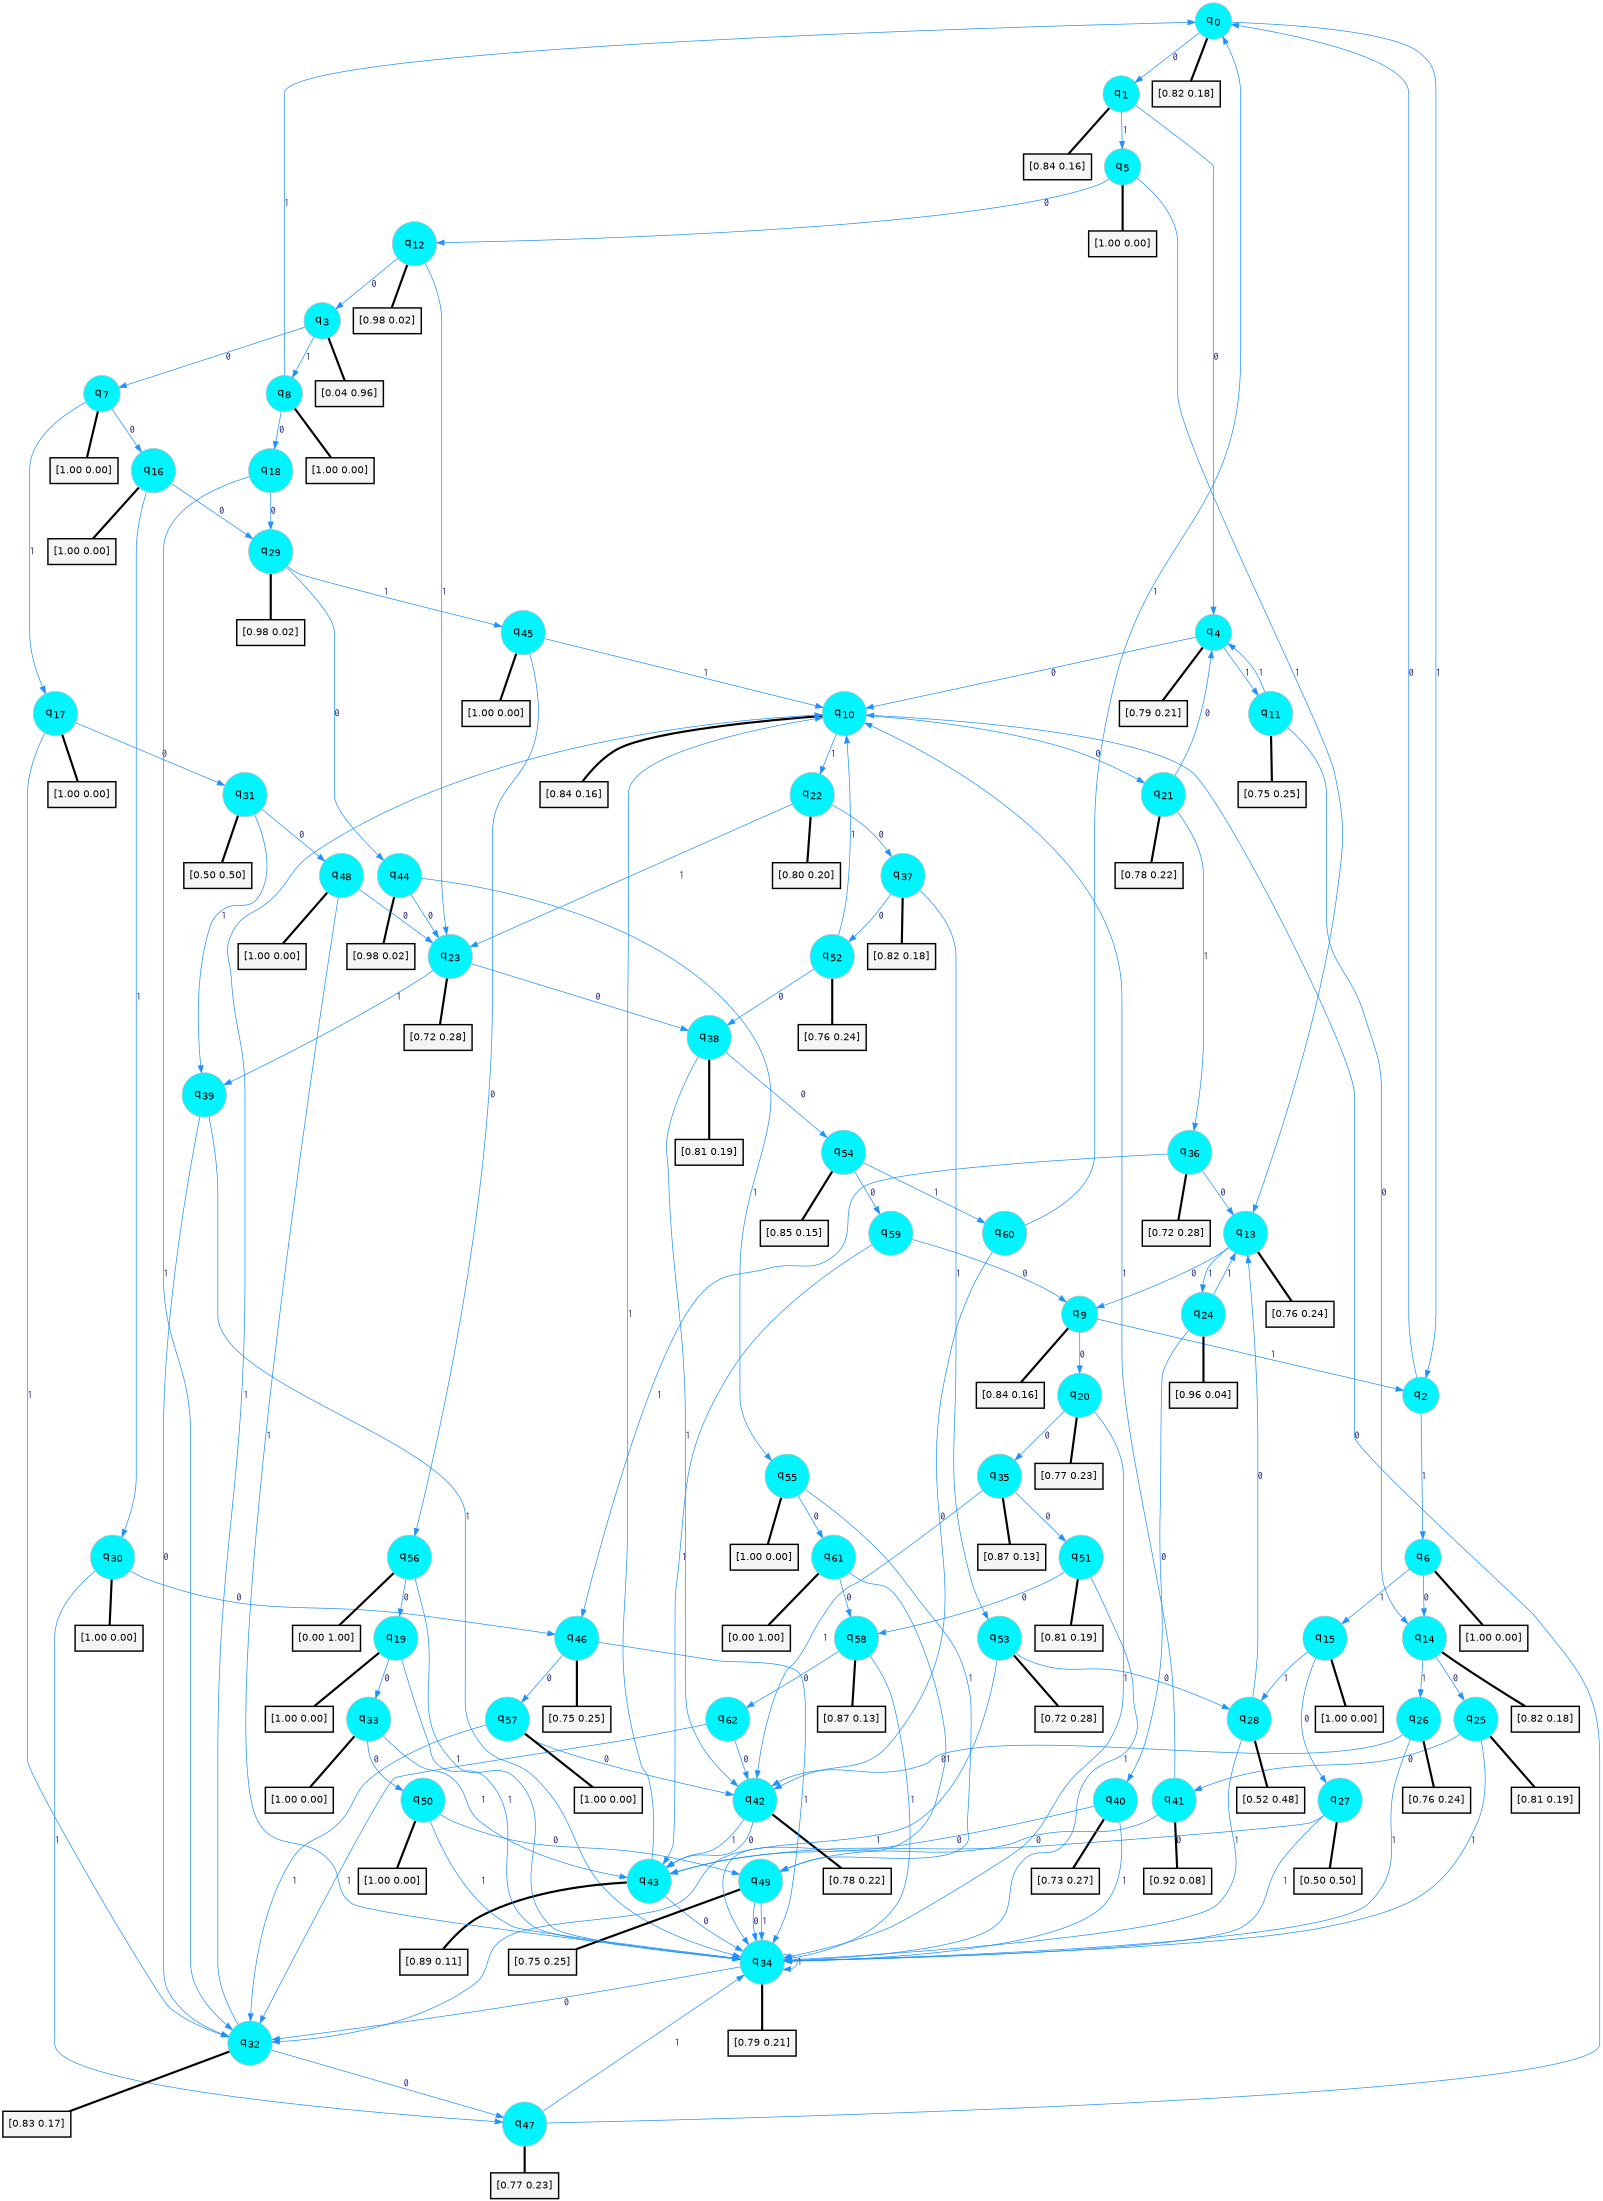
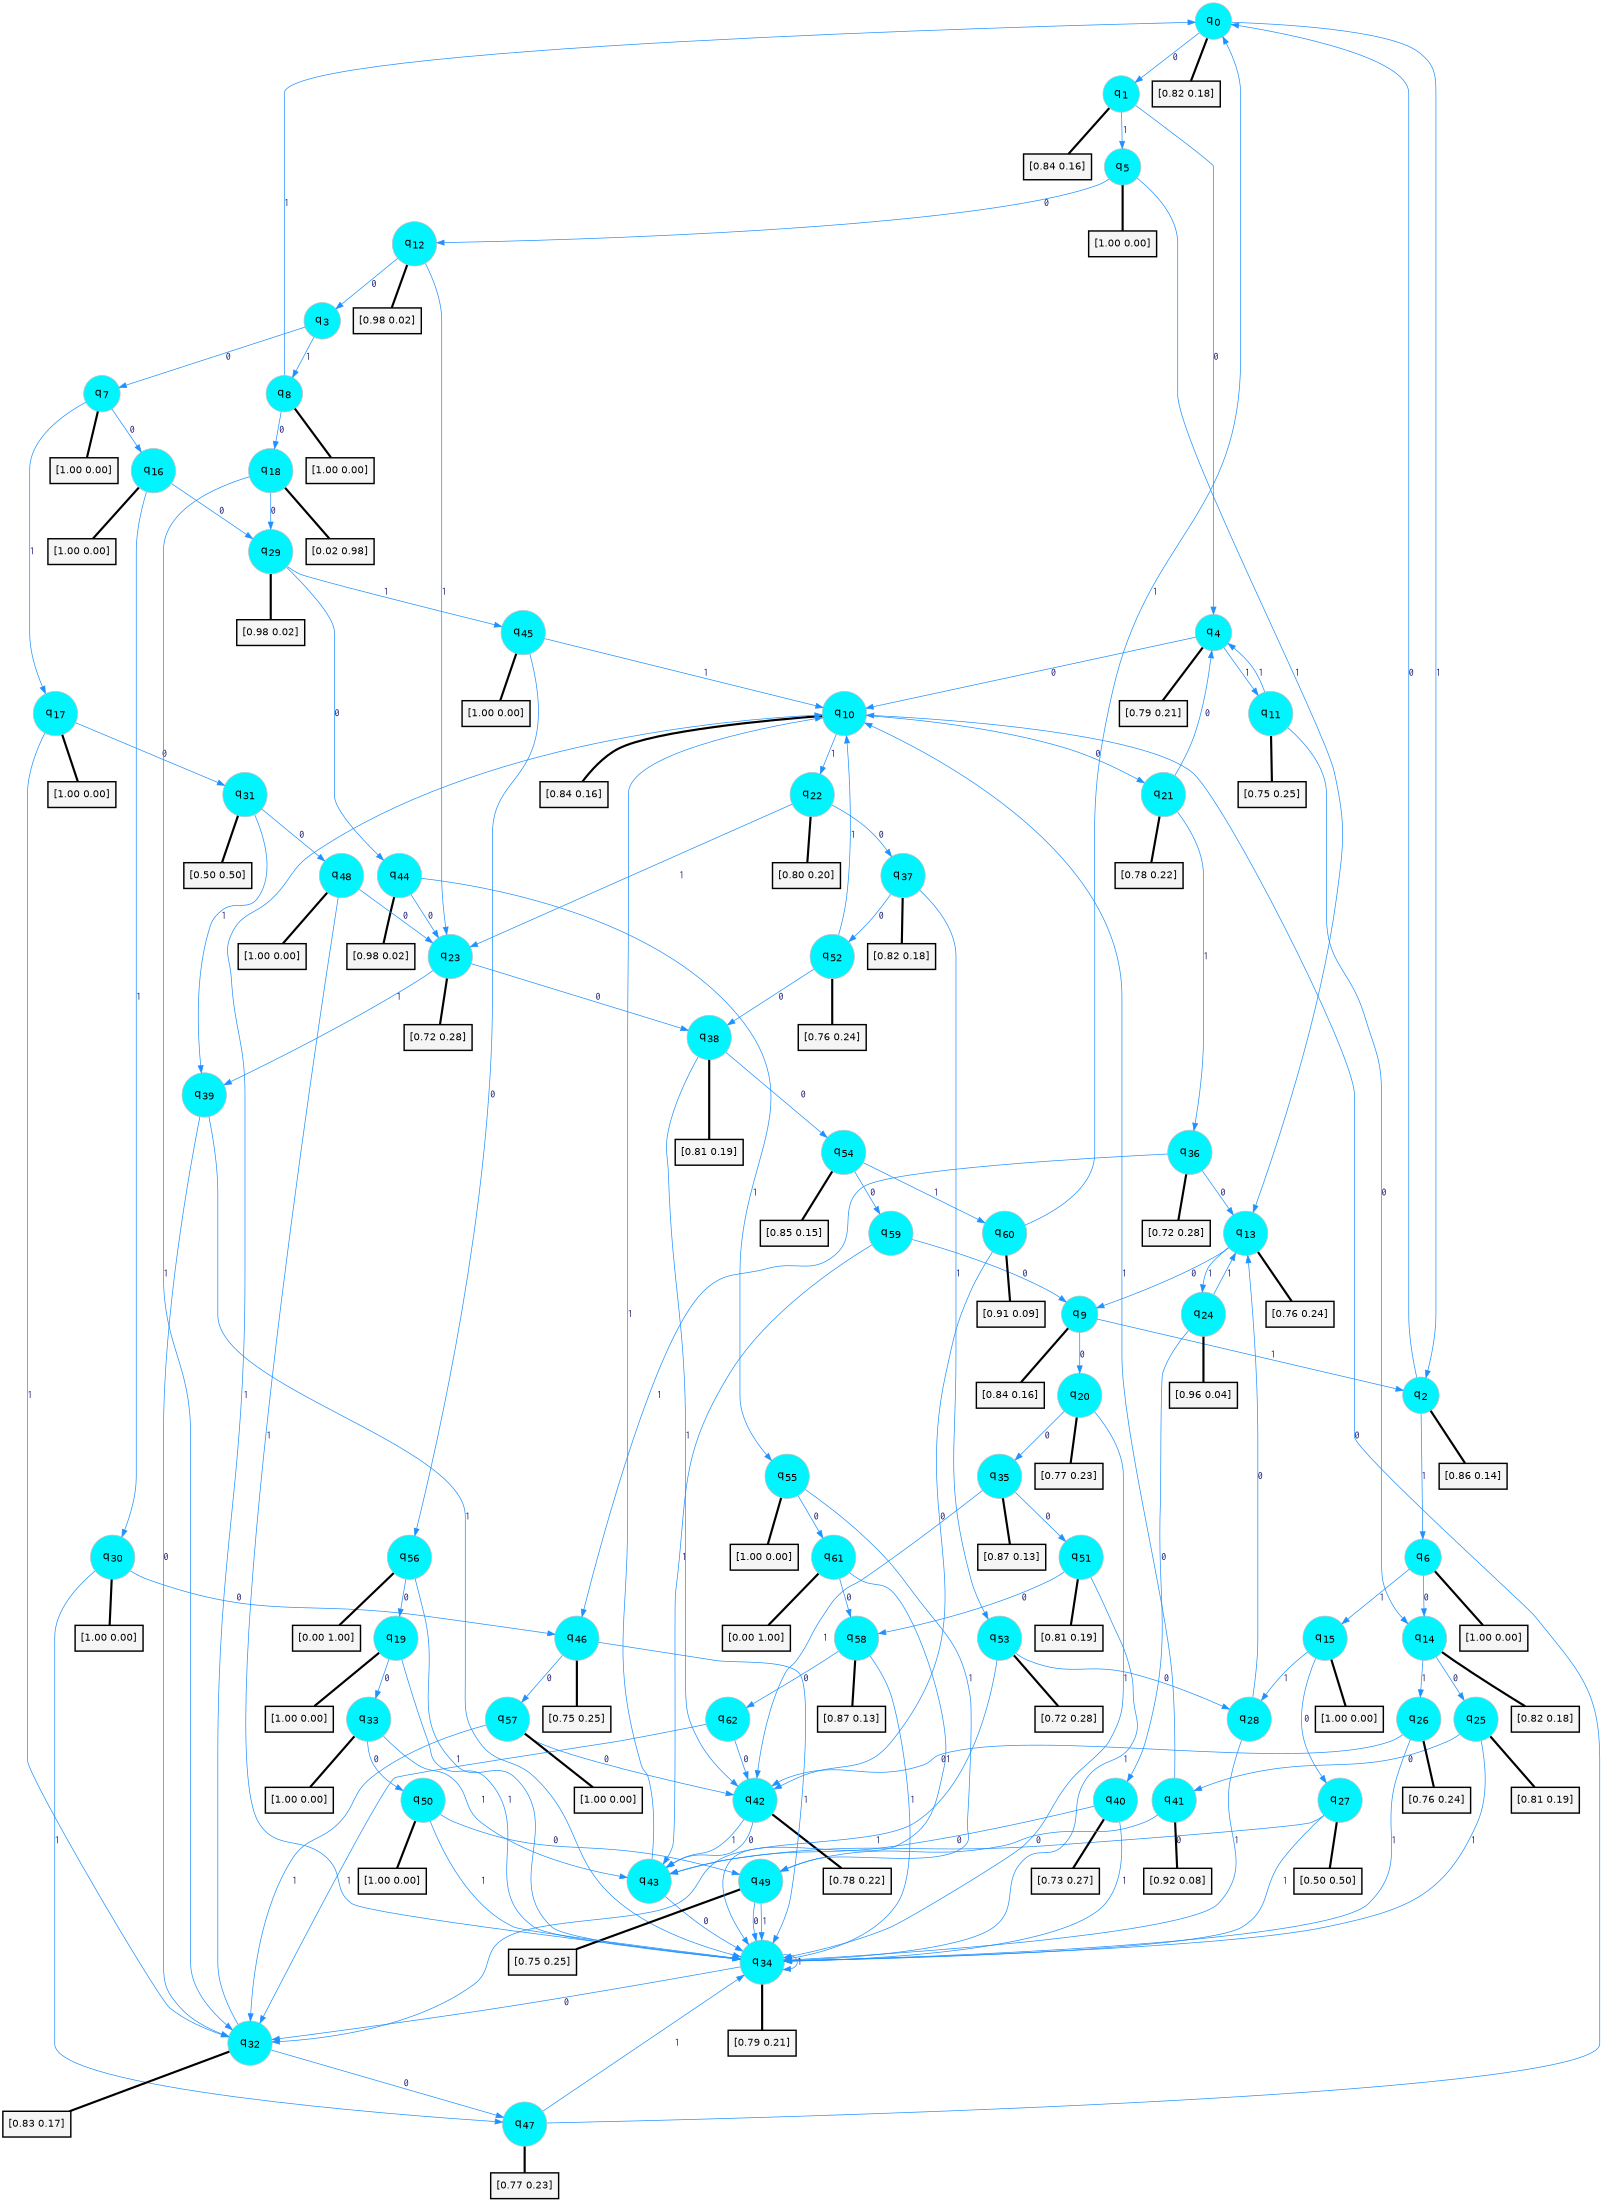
node "[0.04 0.96]": removed
node "[0.02 0.98]": added
node "[0.91 0.09]": added
node "[0.86 0.14]": added
node "[0.52 0.48]": removed
node "[0.89 0.11]": removed
